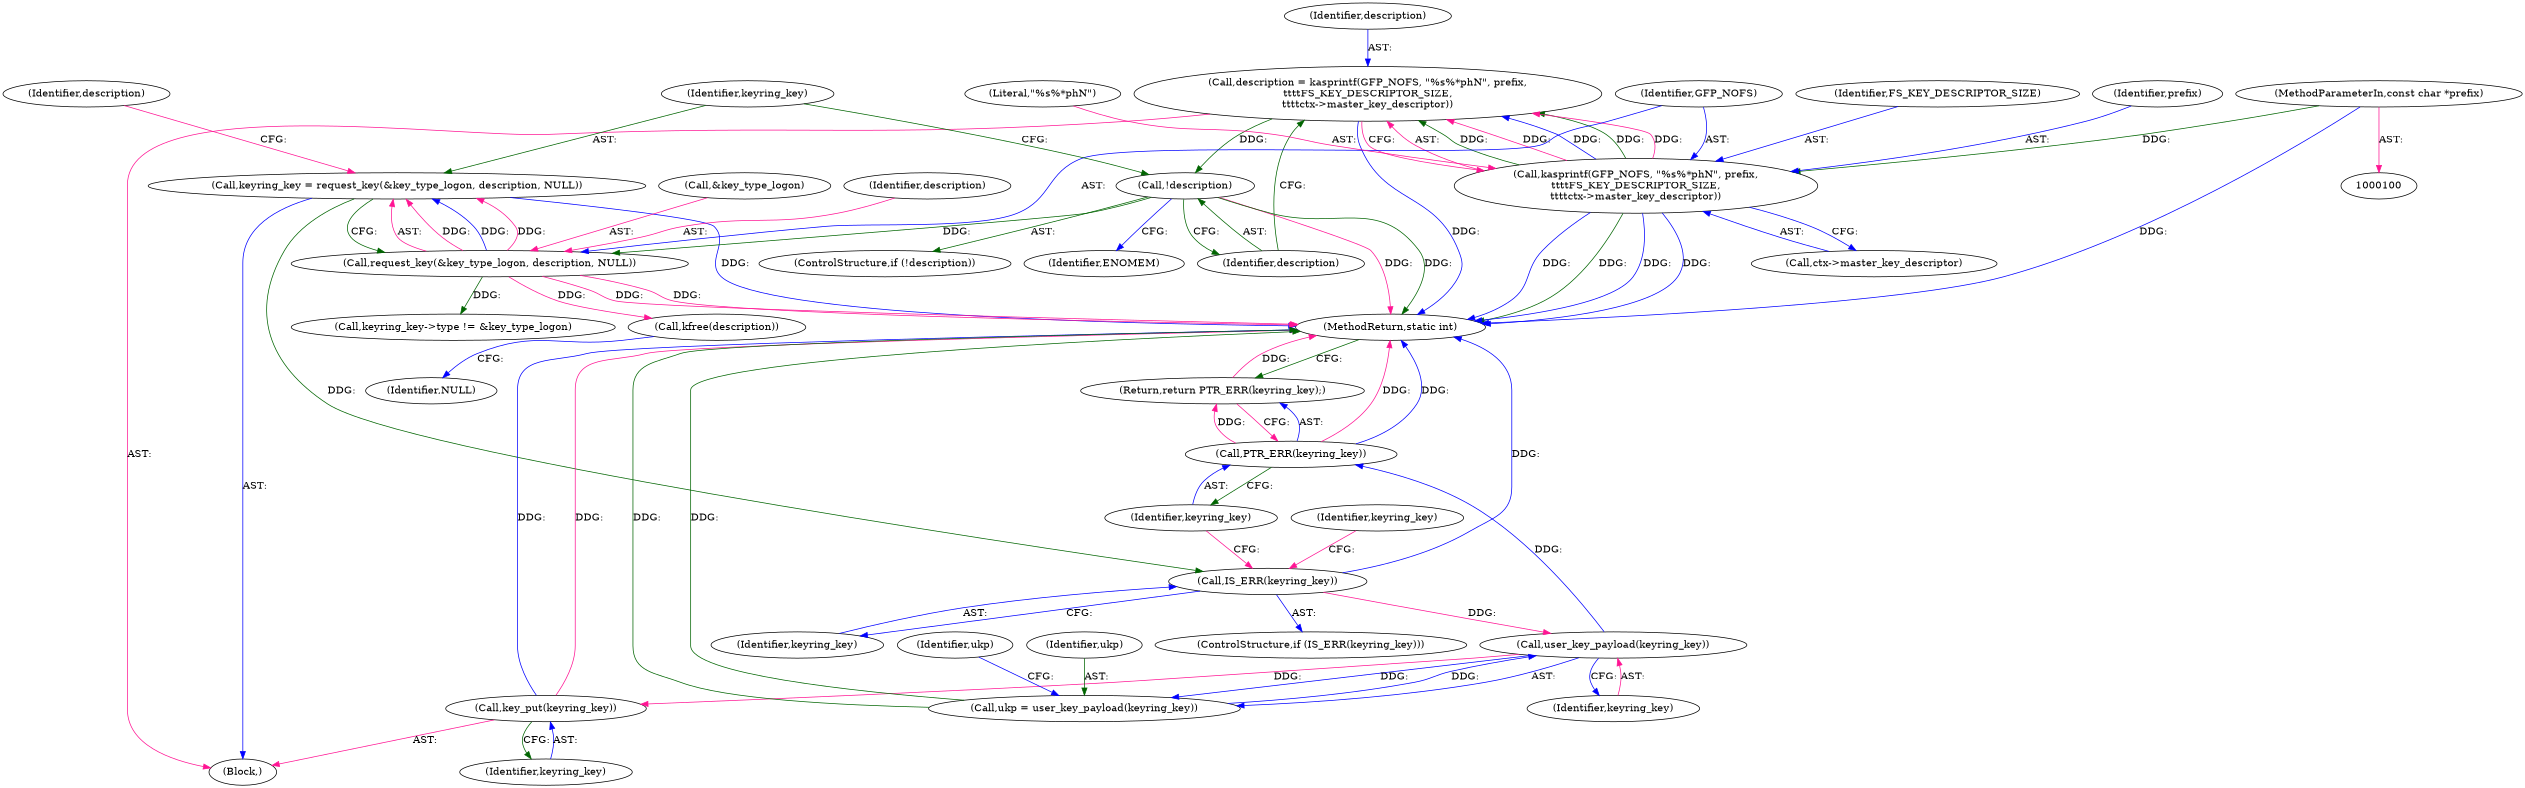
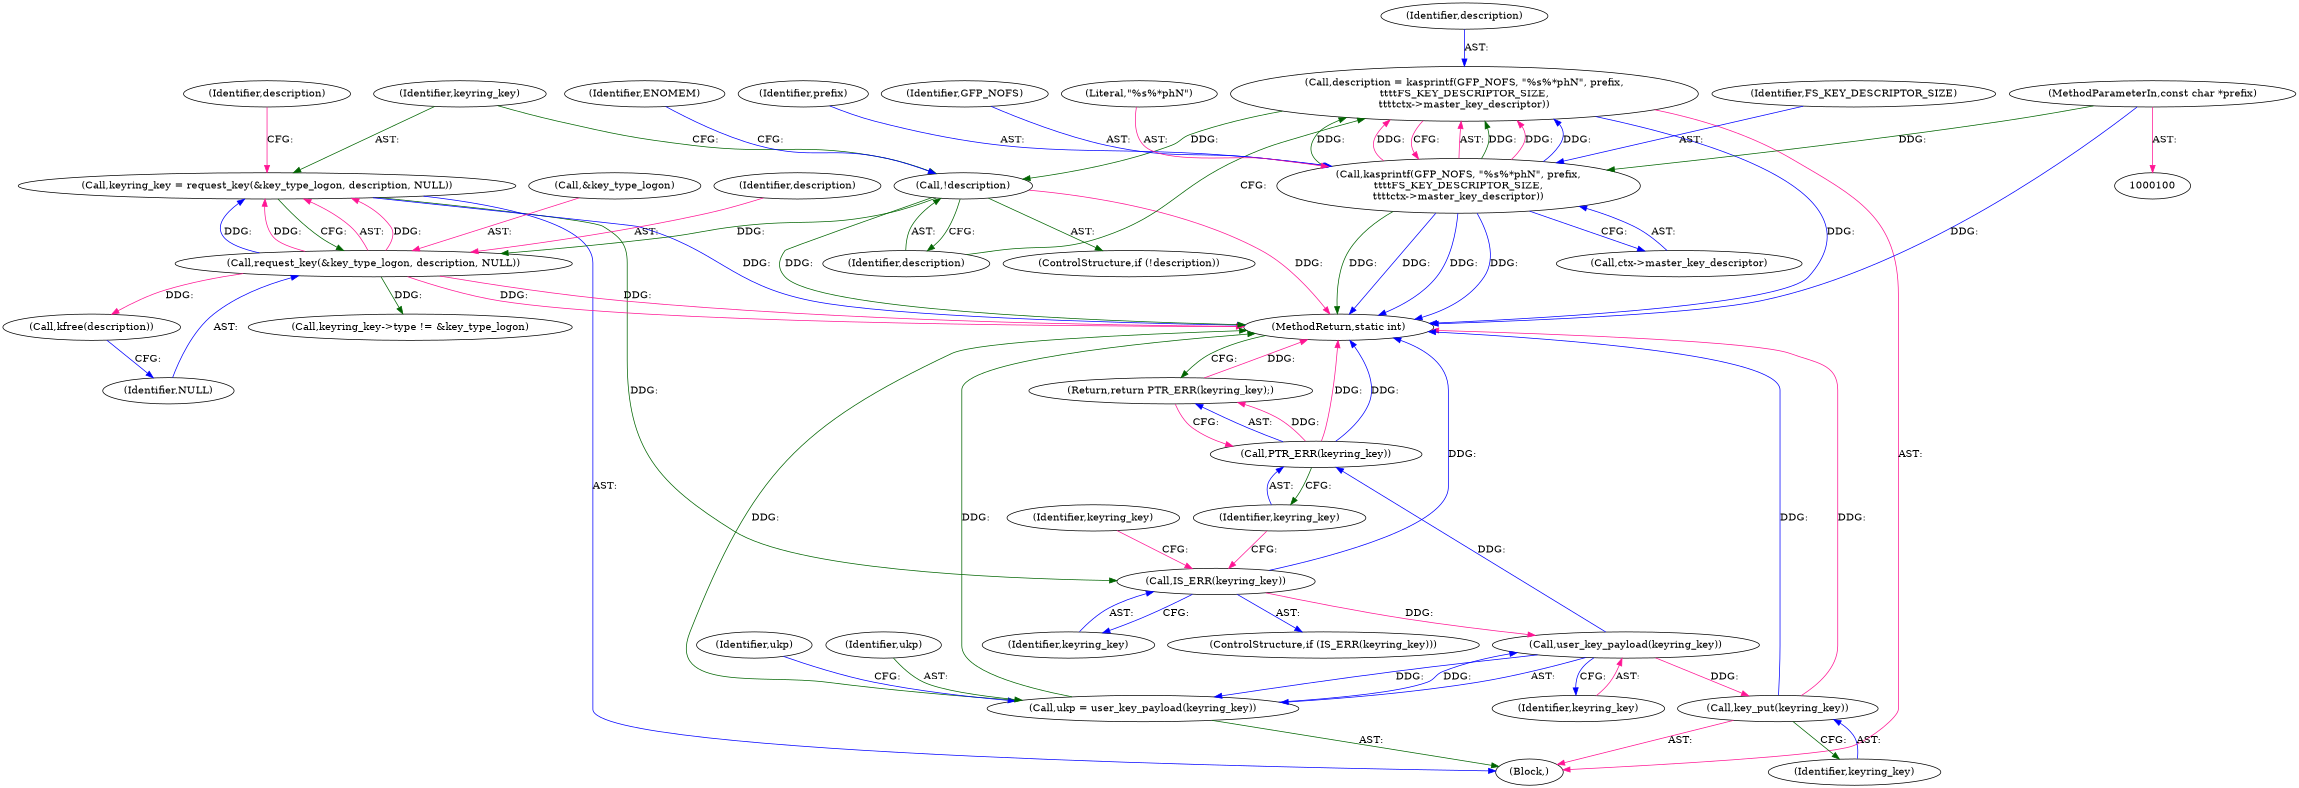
edge "(Identifier,GFP_NOFS)" -> "(Call,request_key(&key_type_logon, description, NULL))": now "(Identifier,NULL)" -> "(Call,request_key(&key_type_logon, description, NULL))"
edge "(Call,!description)" -> "(Identifier,ENOMEM)": reversed
edge "(Call,ukp = user_key_payload(keyring_key))" -> "(Block,)": added, label "AST:"
